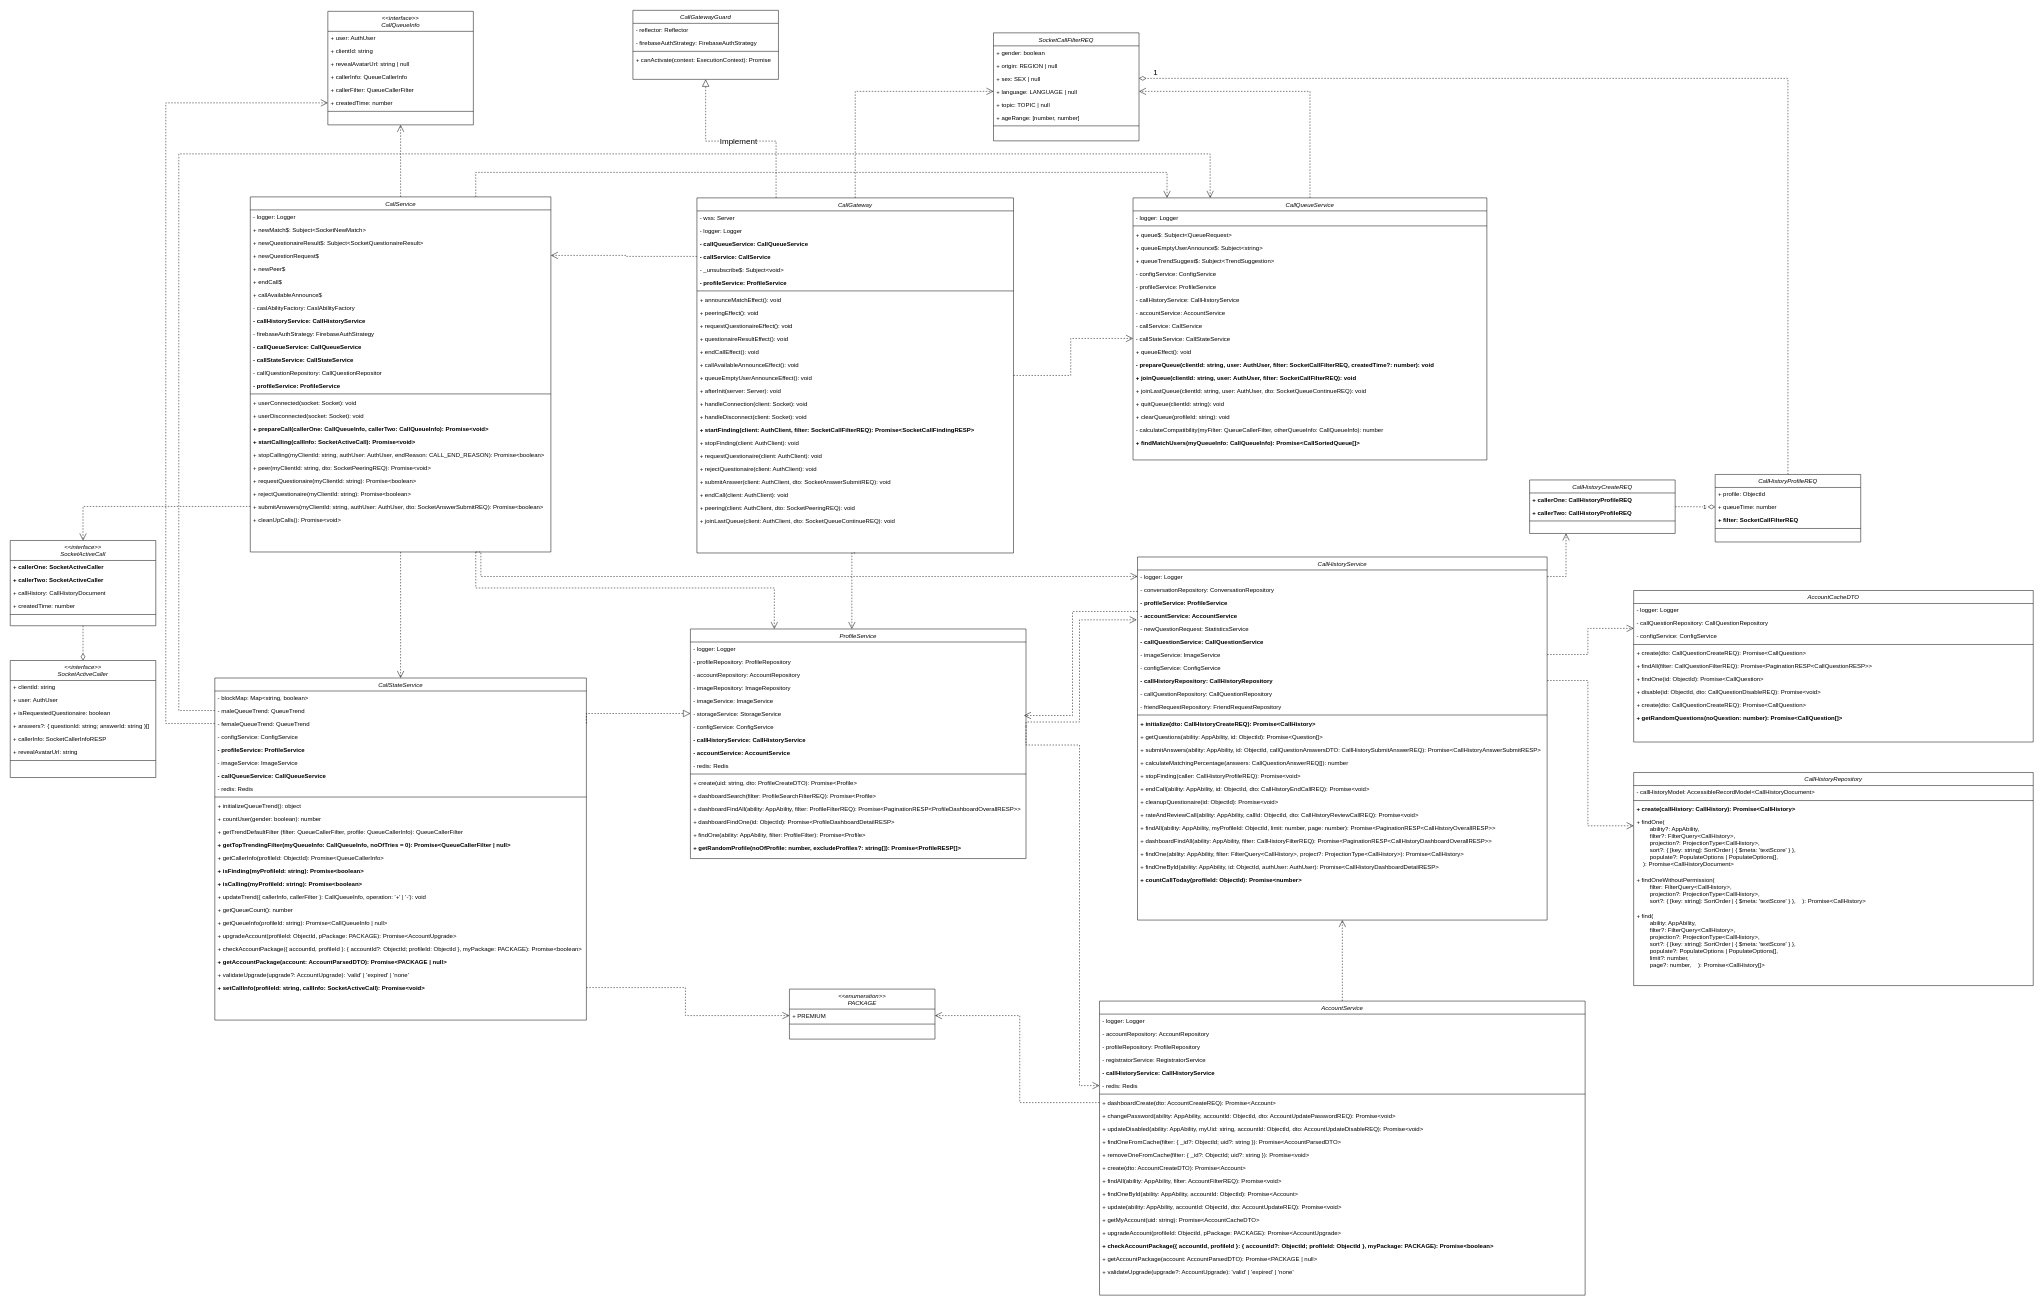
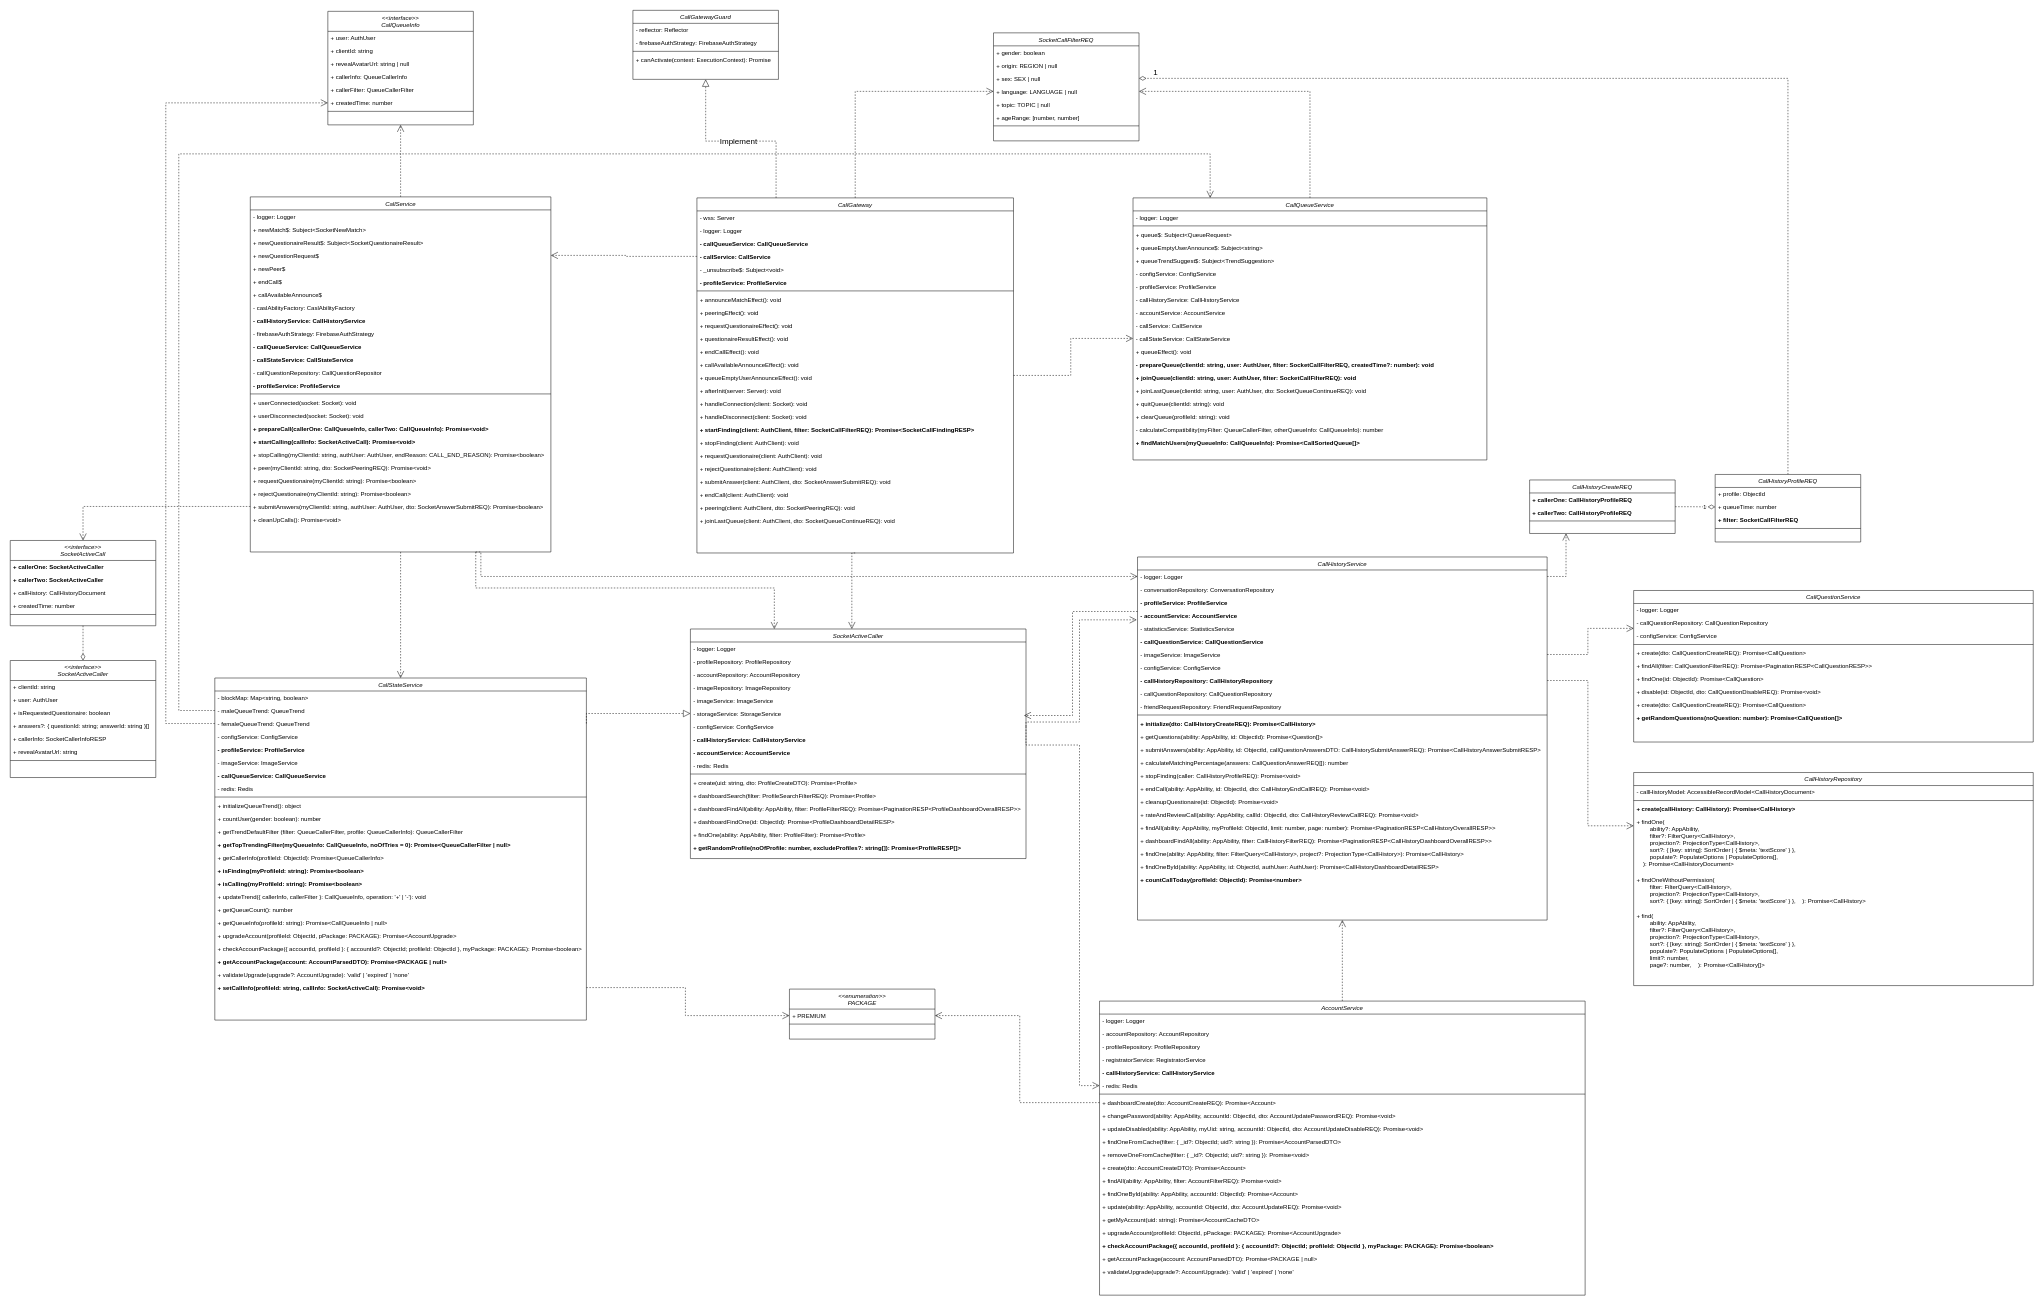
edge "CallService" -> "CallQueueService": removed
node "AccountCacheDTO": label "AccountCacheDTO" -> "CallQuestionService"
node "- newQuestionRequest: StatisticsService": label "- newQuestionRequest: StatisticsService" -> "- statisticsService: StatisticsService"
node "ProfileService": label "ProfileService" -> "SocketActiveCaller"
